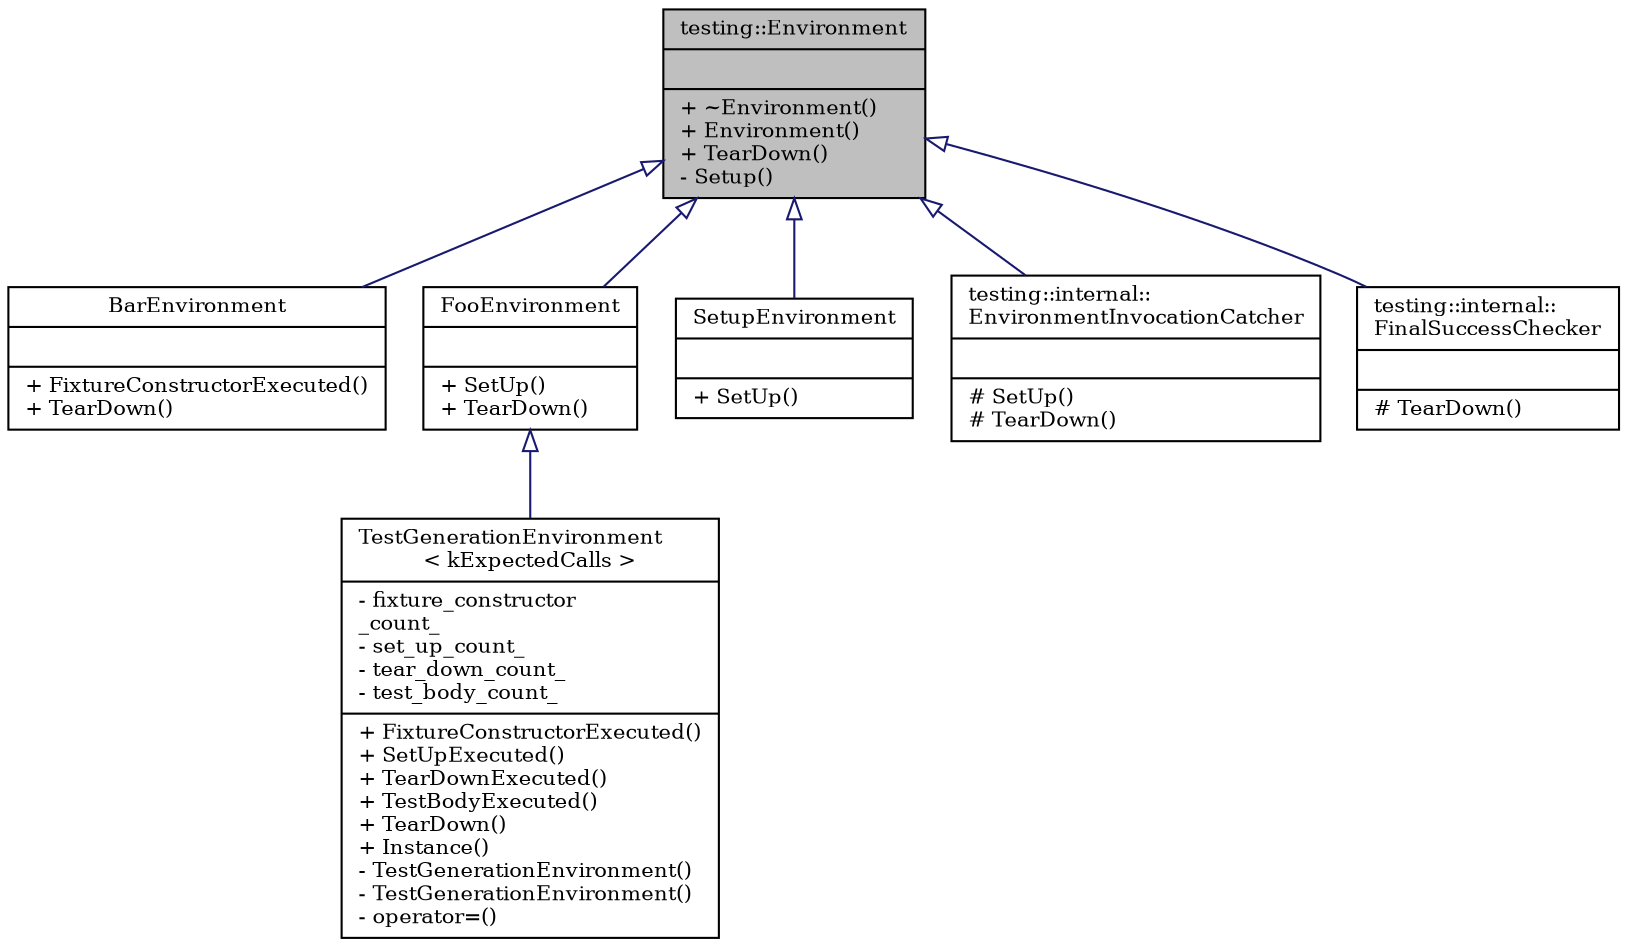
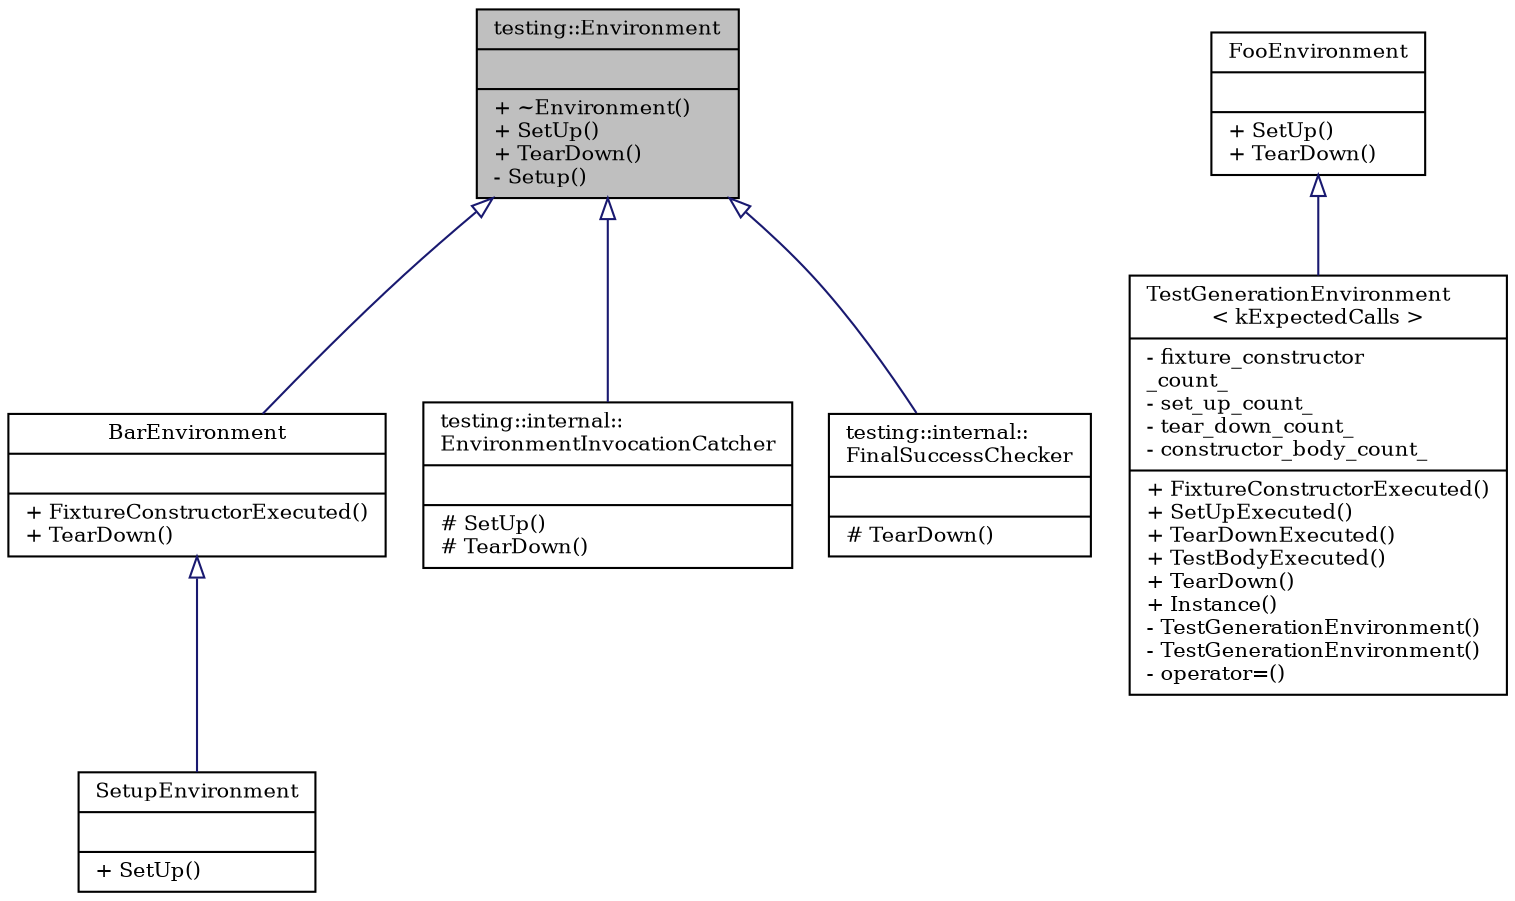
node "testing::Environment": text "+ Environment()" -> "+ SetUp()"
edge "FooEnvironment" -> "testing::Environment": removed
edge "SetupEnvironment" -> "testing::Environment": now "SetupEnvironment" -> "BarEnvironment"
node "TestGenerationEnvironment": text "- test_body_count_" -> "- constructor_body_count_"
